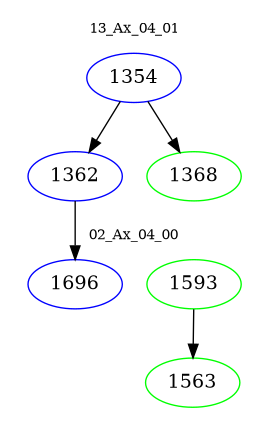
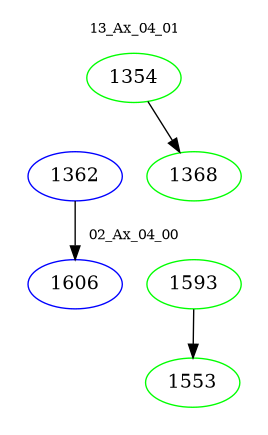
node "1354": color blue -> green
edge "1354" -> "1362": removed
node "1696": label "1696" -> "1606"
node "1563": label "1563" -> "1553"
